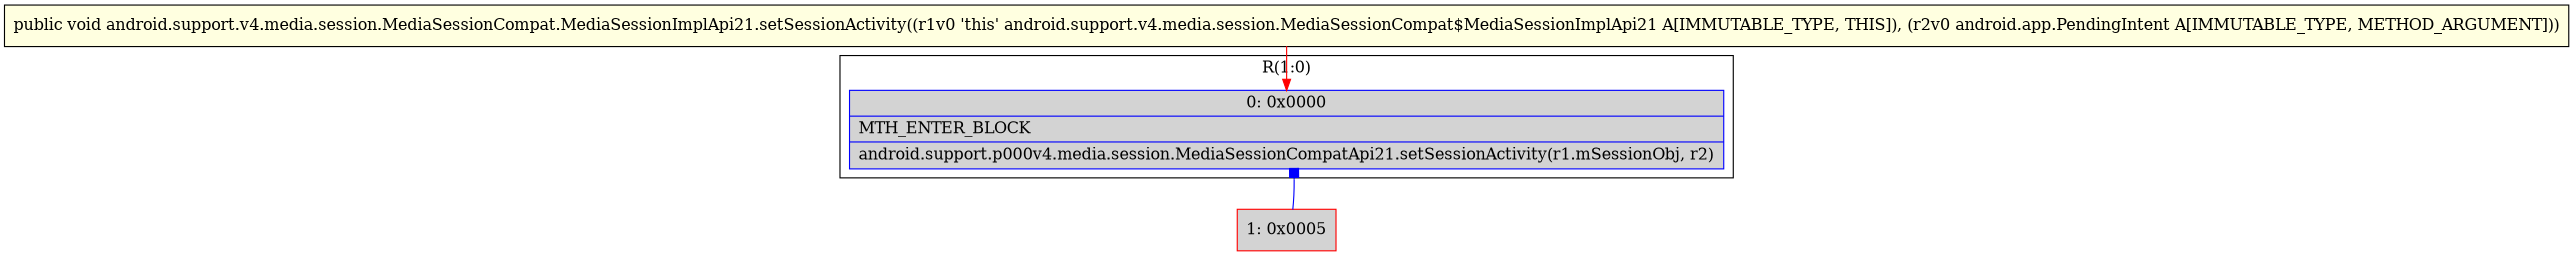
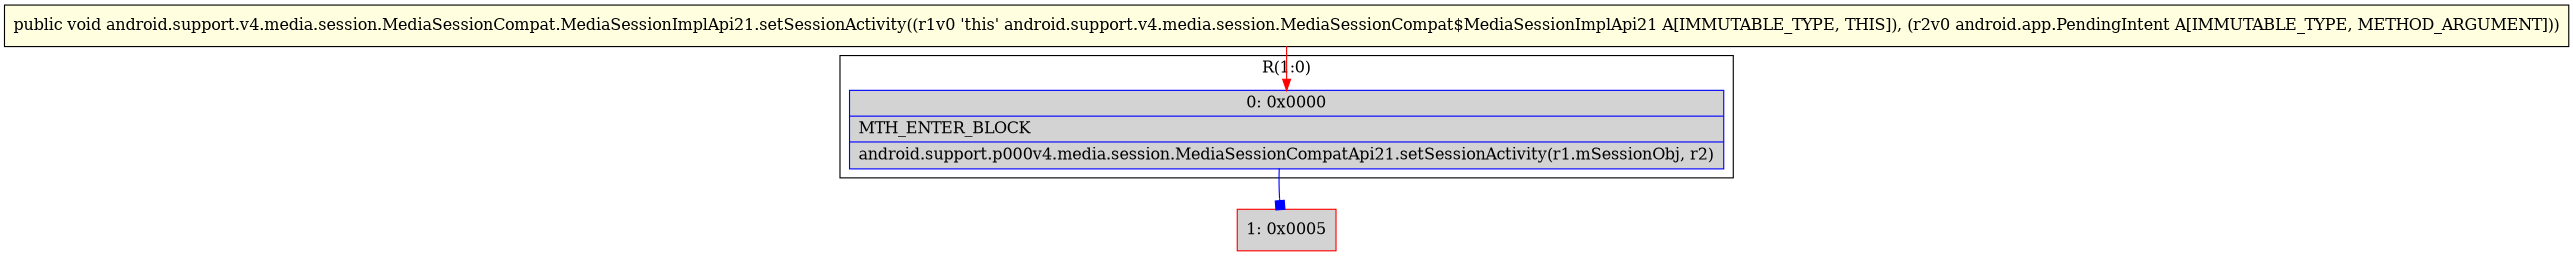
edge "1: 0x0005" -> "0: 0x0000": reversed
